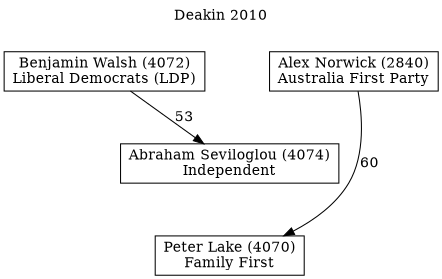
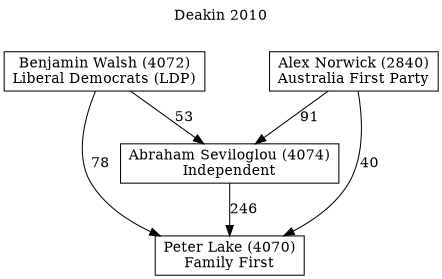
edge "Alex Norwick (2840) Australia First Party" -> "Abraham Seviloglou (4074) Independent": added, label "91"
edge "Alex Norwick (2840) Australia First Party" -> "Peter Lake (4070) Family First": label "60" -> "40"
edge "Benjamin Walsh (4072) Liberal Democrats (LDP)" -> "Peter Lake (4070) Family First": added, label "78"
edge "Abraham Seviloglou (4074) Independent" -> "Peter Lake (4070) Family First": added, label "246"
